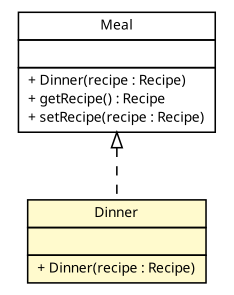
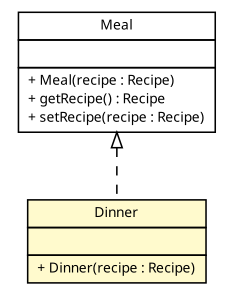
node "Meal": text "+ Dinner(recipe : Recipe)" -> "+ Meal(recipe : Recipe)"
